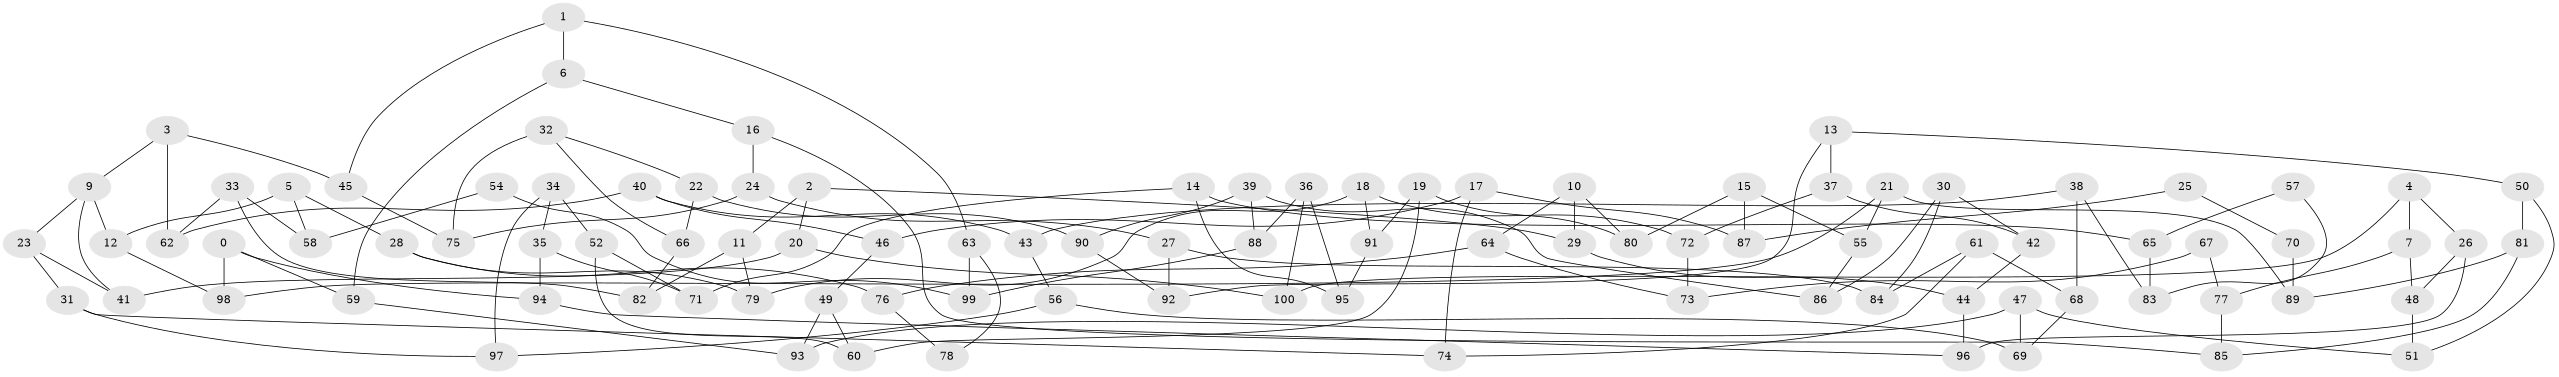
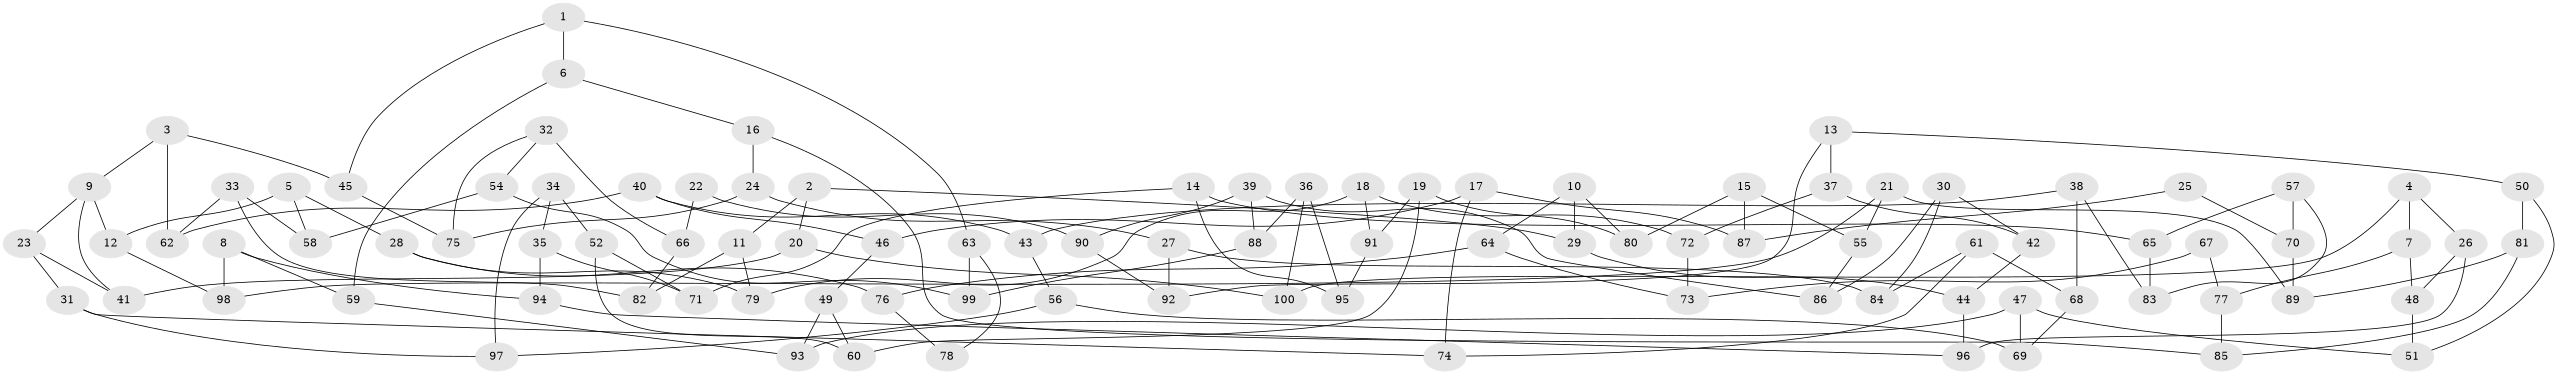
edge "32" -- "22": now "32" -- "54"
edge "57" -- "70": added
node "0": label "0" -> "8"
